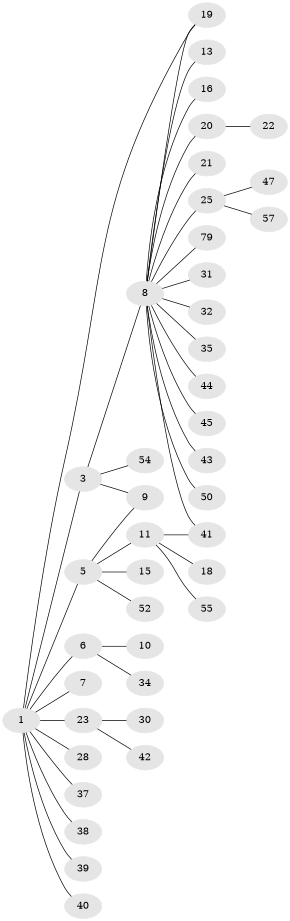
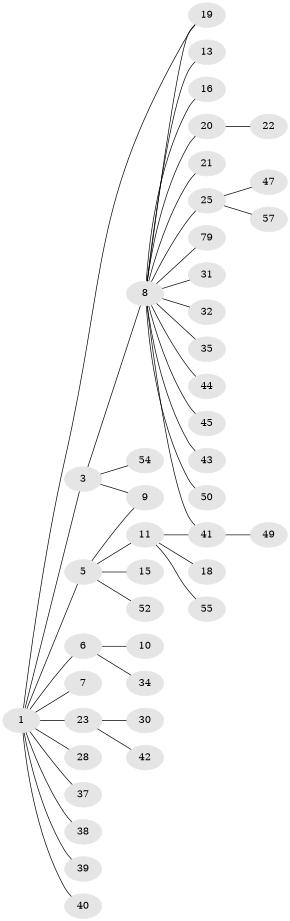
node "49": added
